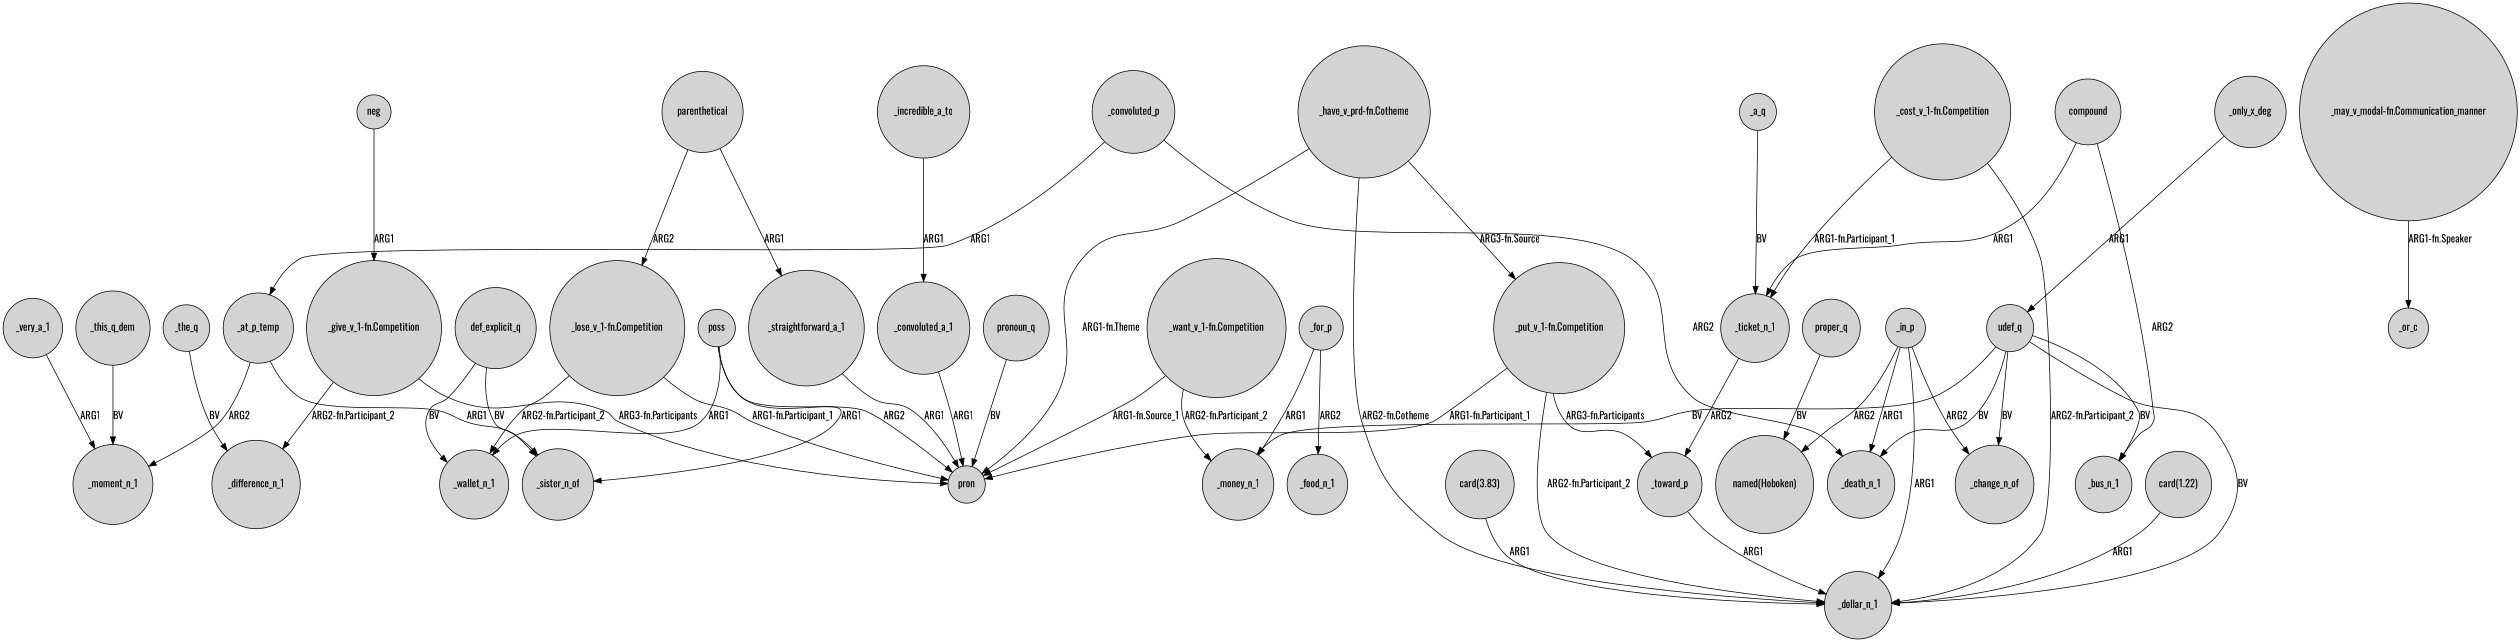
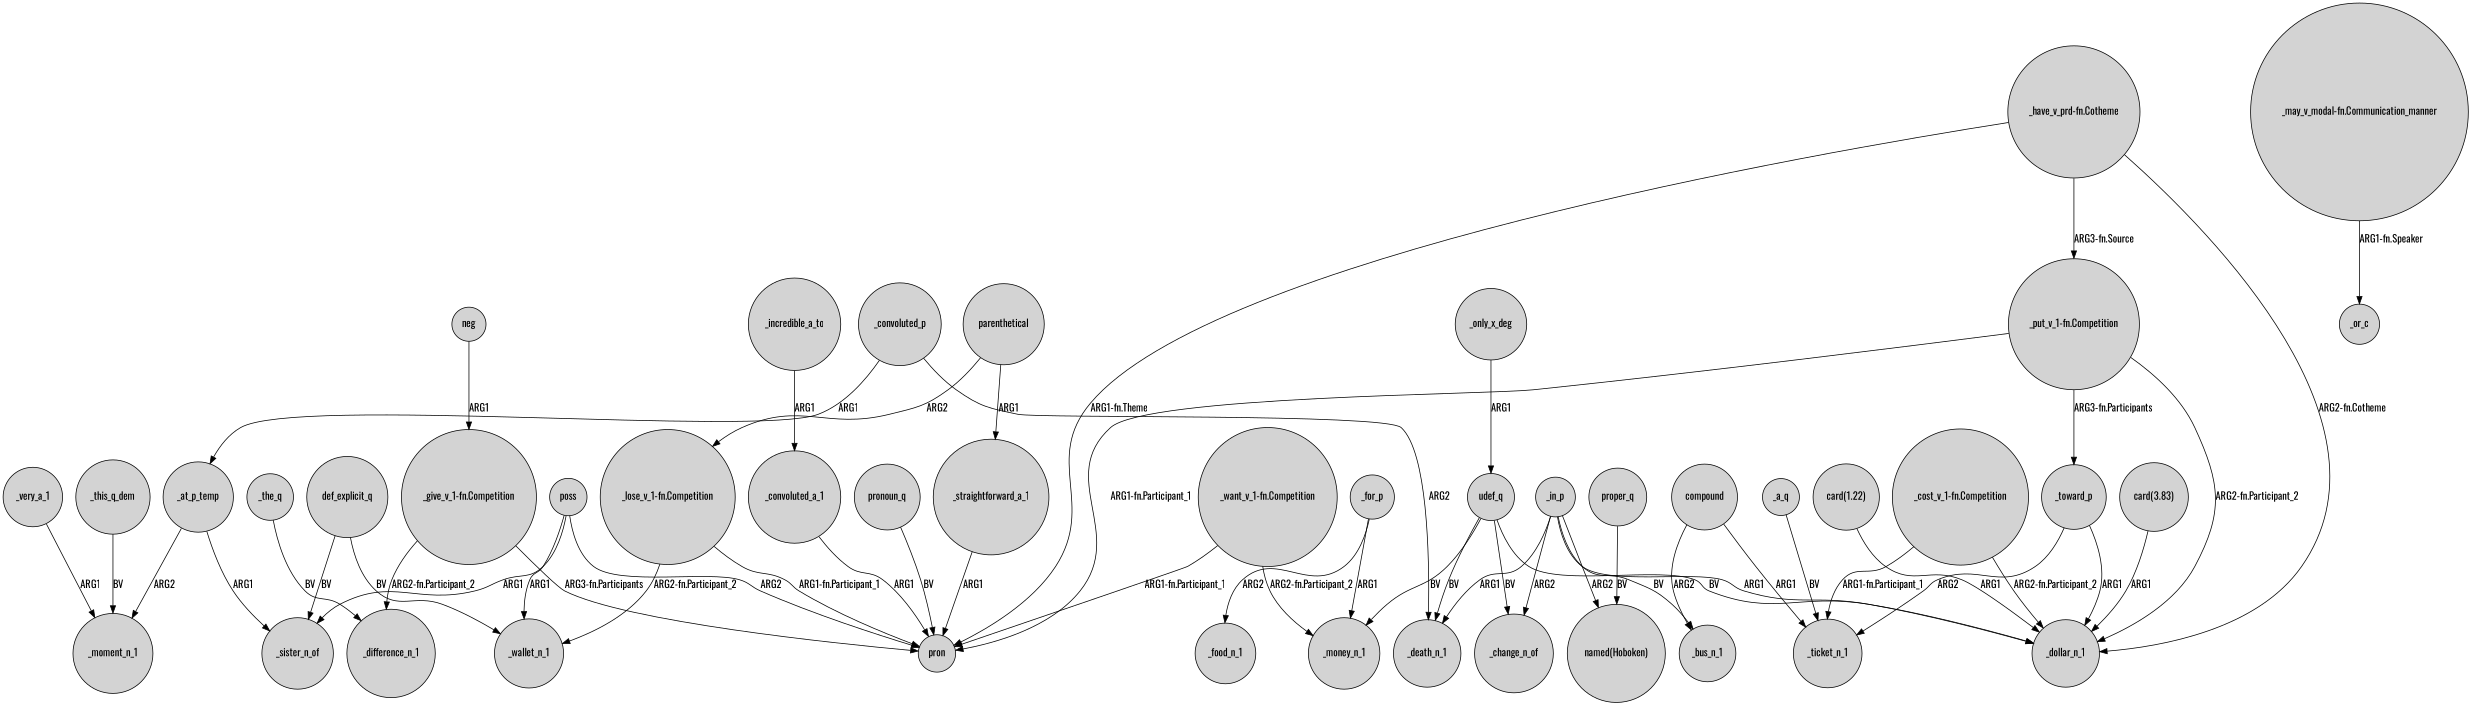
edge "udef_q" -> "_bus_n_1": now "_in_p" -> "_bus_n_1"
edge "_ticket_n_1" -> "_toward_p": reversed
edge "_want_v_1-fn.Competition" -> "pron": label "ARG1-fn.Source_1" -> "ARG1-fn.Participant_1"
